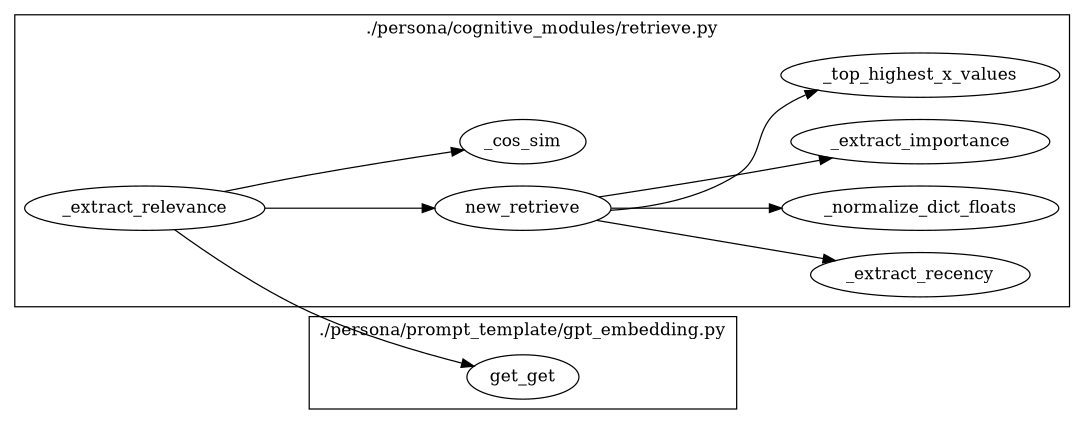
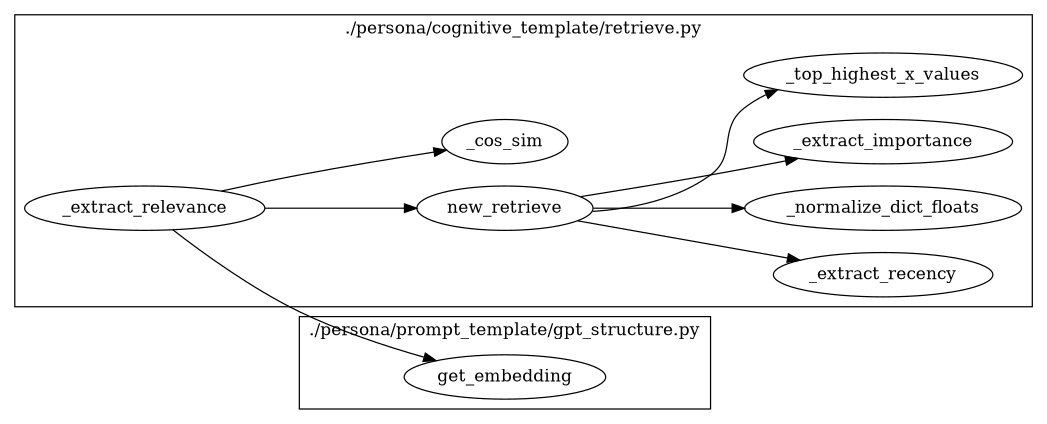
cluster "./persona/cognitive_modules/retrieve.py": label "./persona/cognitive_modules/retrieve.py" -> "./persona/cognitive_template/retrieve.py"
cluster "./persona/prompt_template/gpt_embedding.py": label "./persona/prompt_template/gpt_embedding.py" -> "./persona/prompt_template/gpt_structure.py"
node "get_get": label "get_get" -> "get_embedding"
